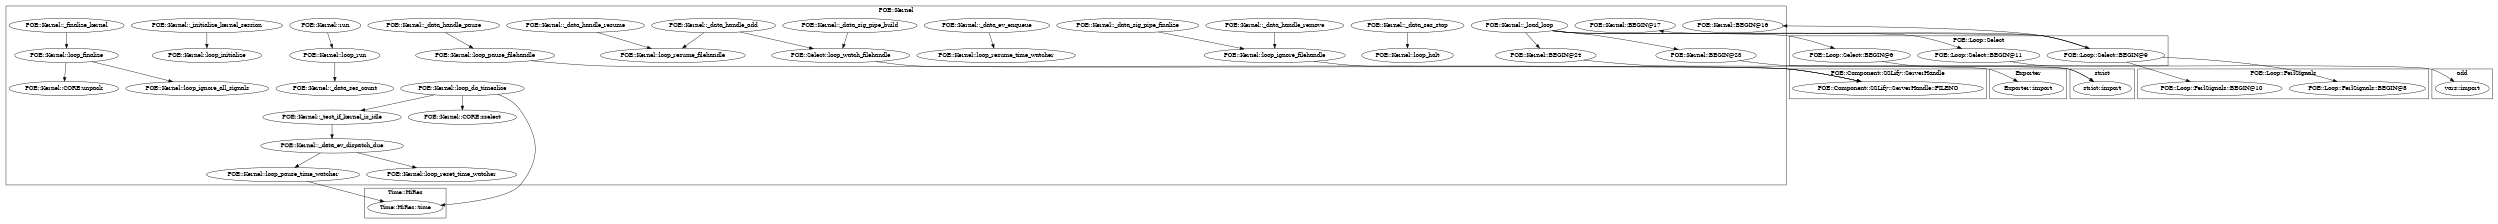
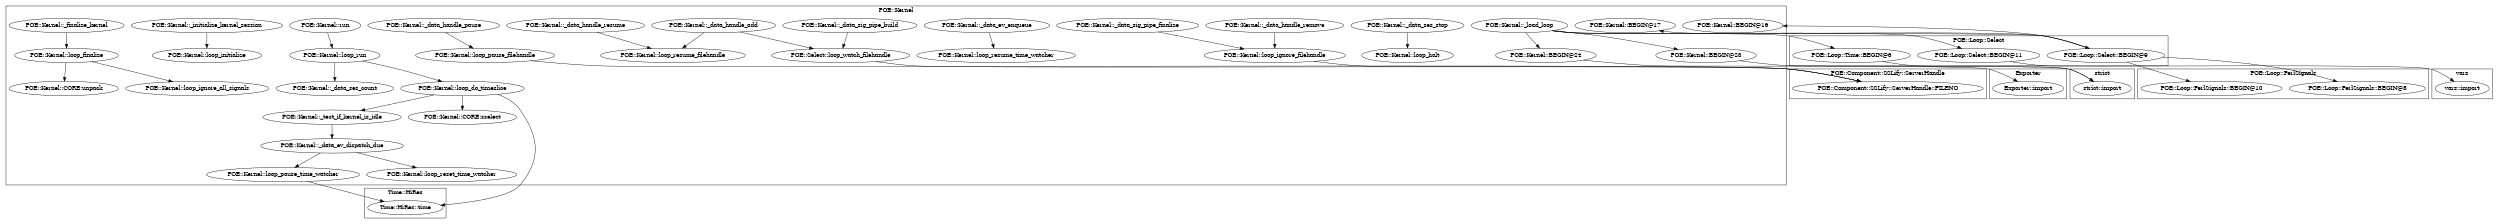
node "POE::Loop::Select::BEGIN@6": label "POE::Loop::Select::BEGIN@6" -> "POE::Loop::Time::BEGIN@6"
edge "POE::Kernel::loop_run" -> "POE::Kernel::loop_do_timeslice": added
cluster "add": label "add" -> "vars"
